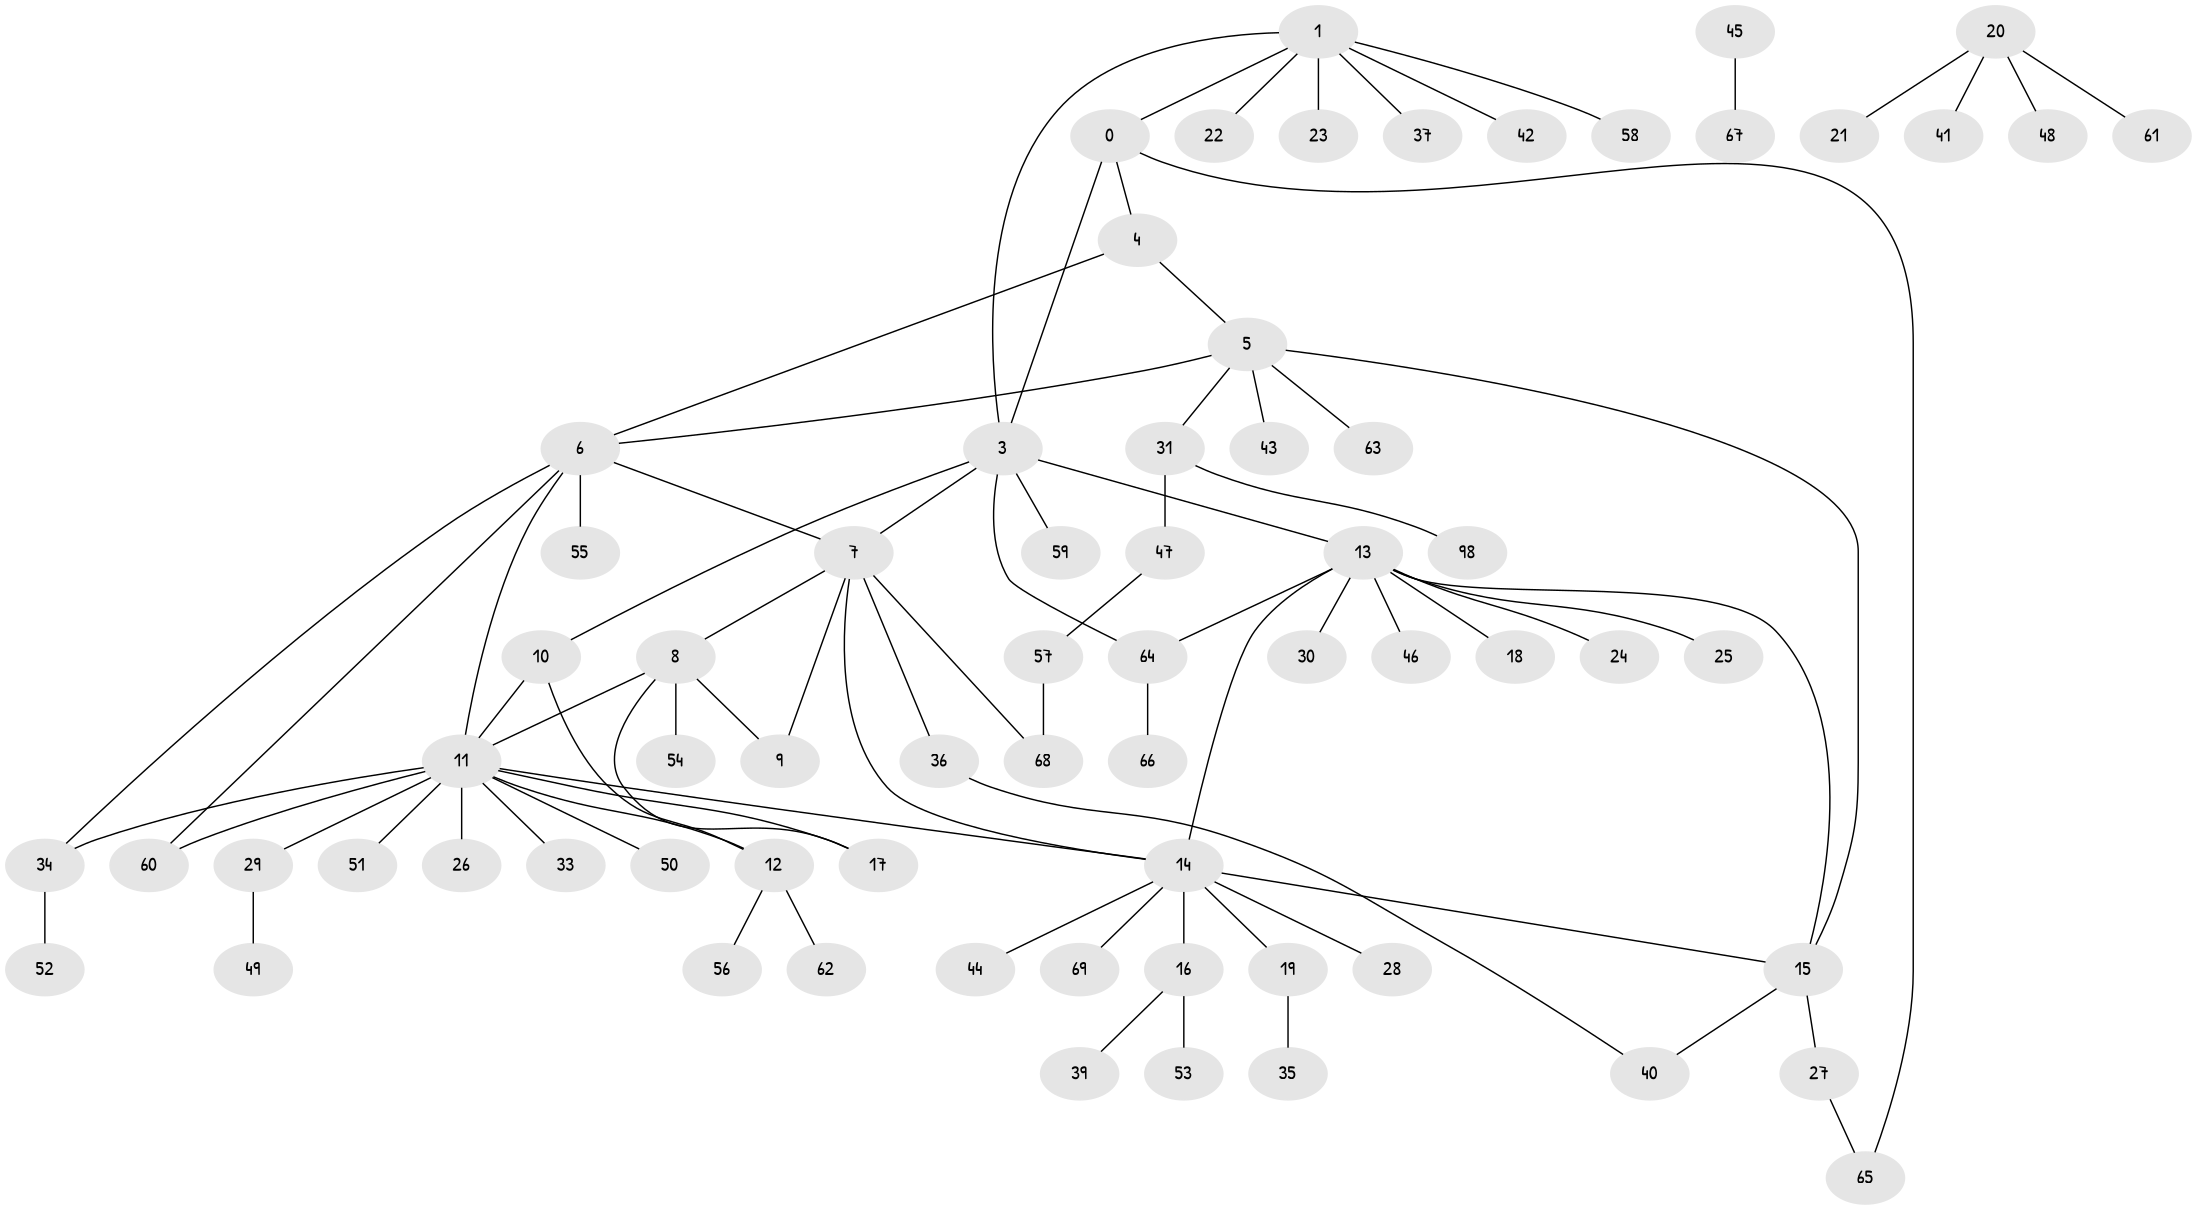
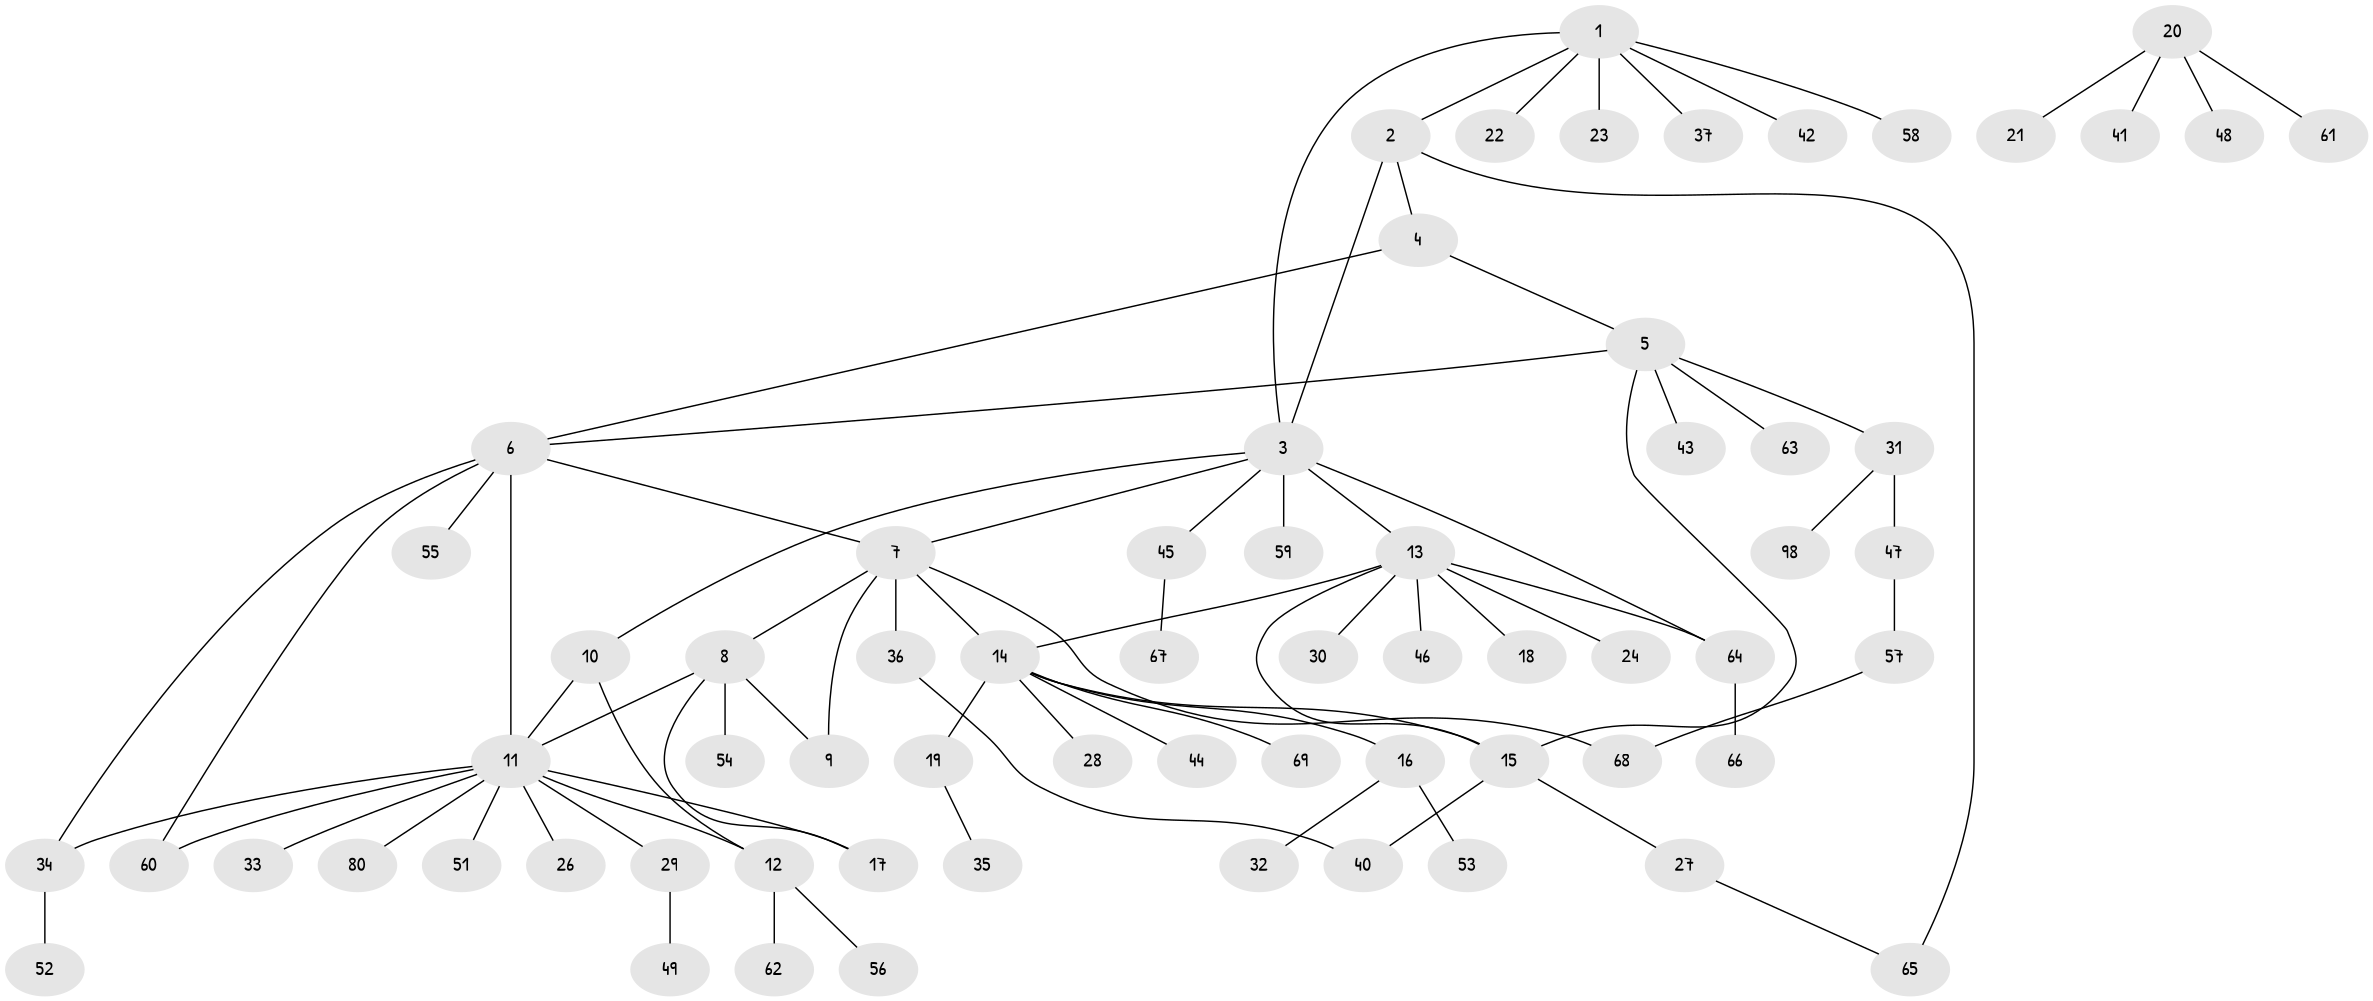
node "0": label "0" -> "2"
edge "3" -- "45": added
node "25": removed
edge "11" -- "14": removed
node "50": label "50" -> "80"
node "39": label "39" -> "32"
